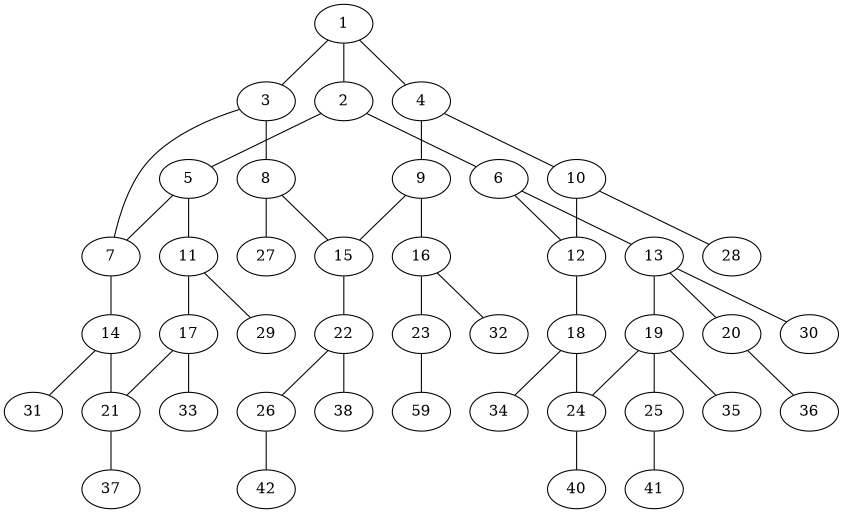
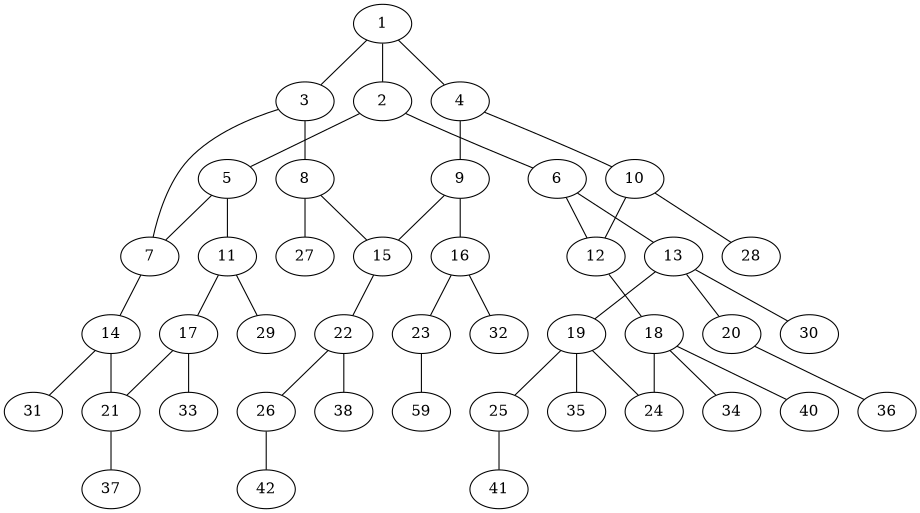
edge "24" -- "40": now "18" -- "40"
